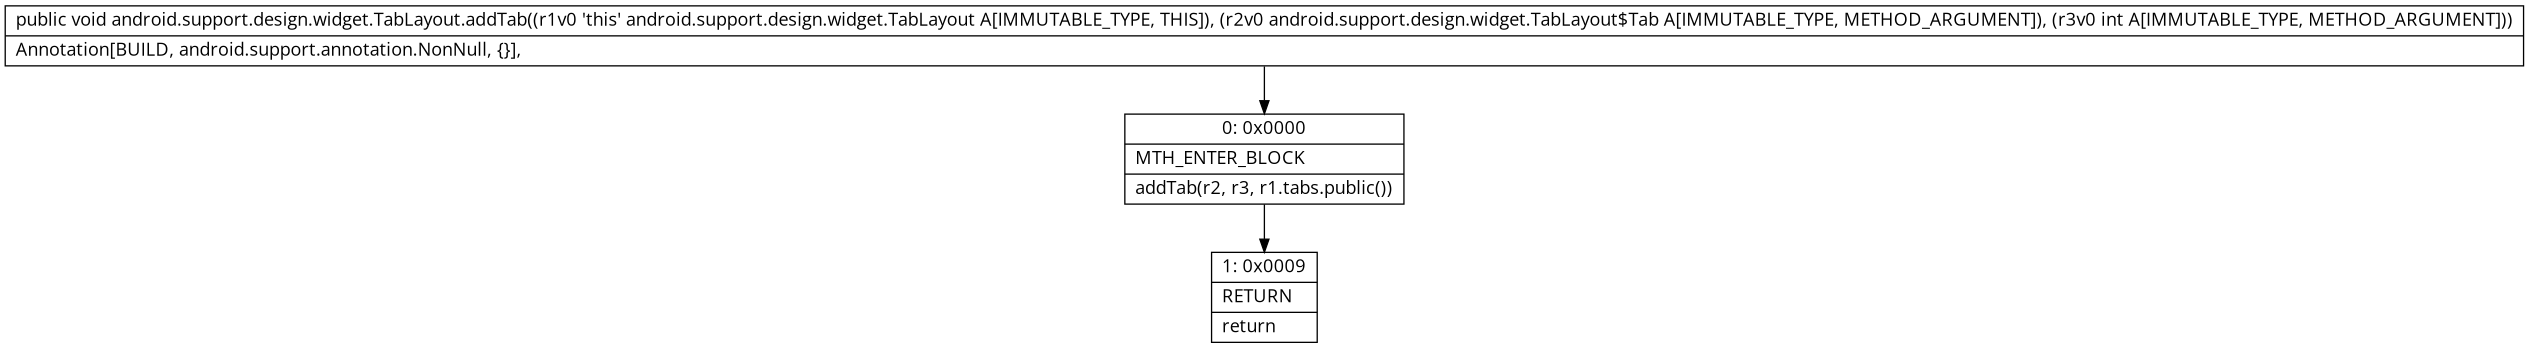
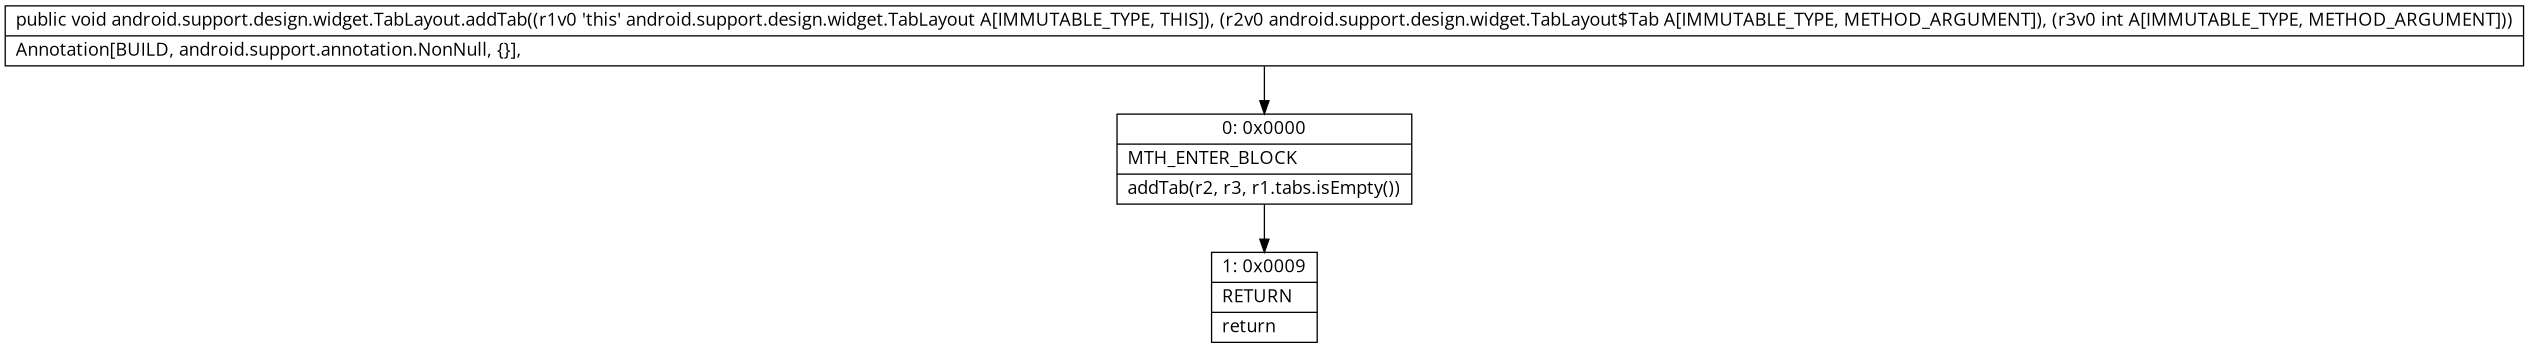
node "0: 0x0000": text "addTab(r2, r3, r1.tabs.public())" -> "addTab(r2, r3, r1.tabs.isEmpty())"
